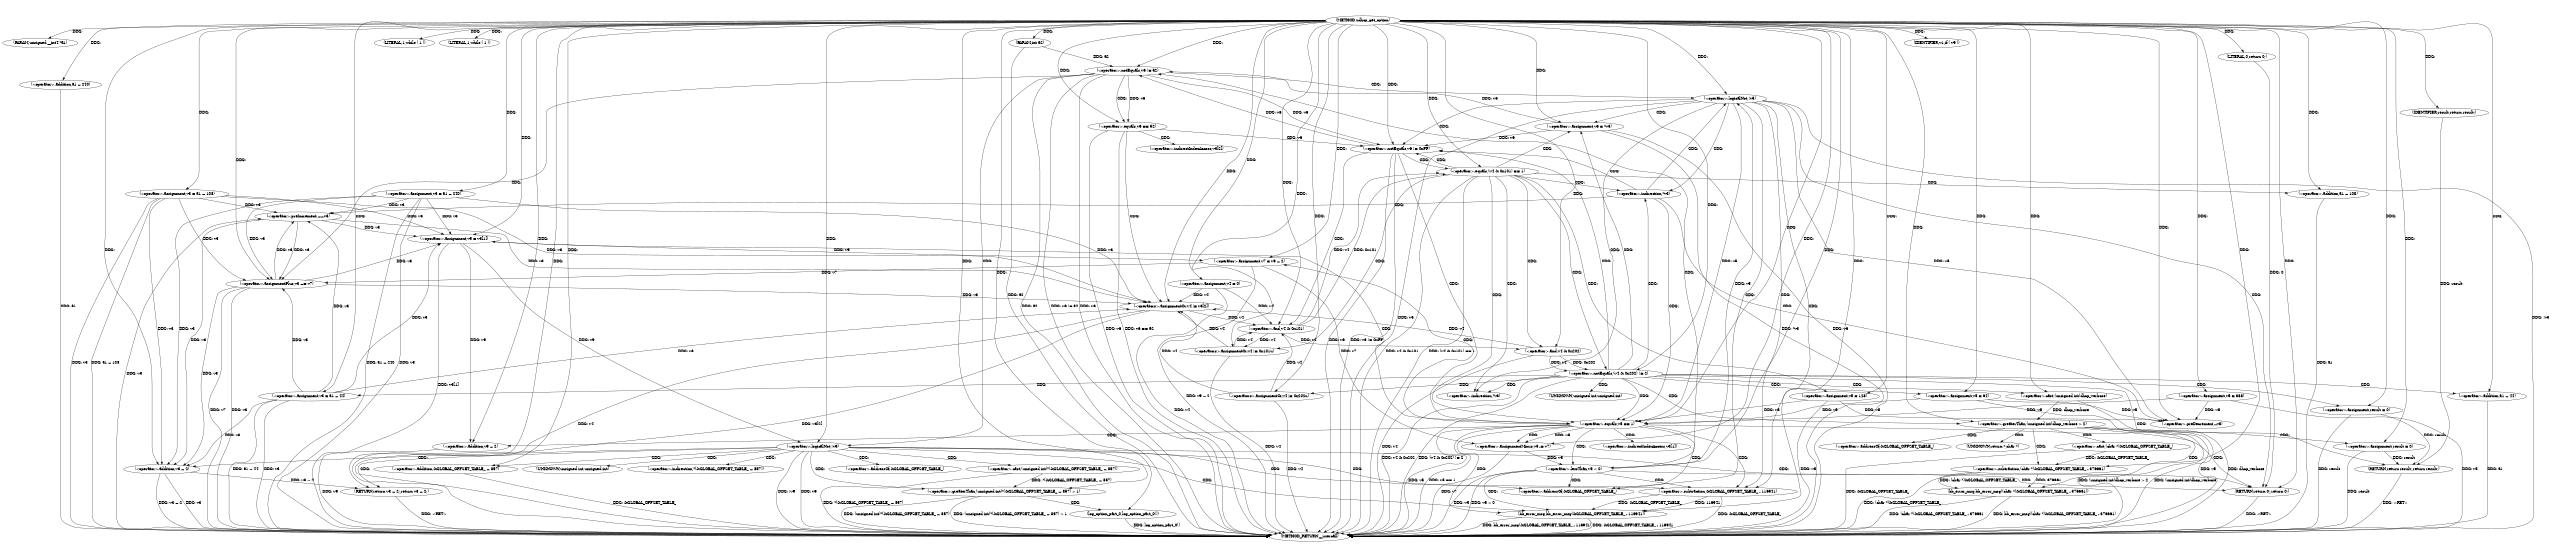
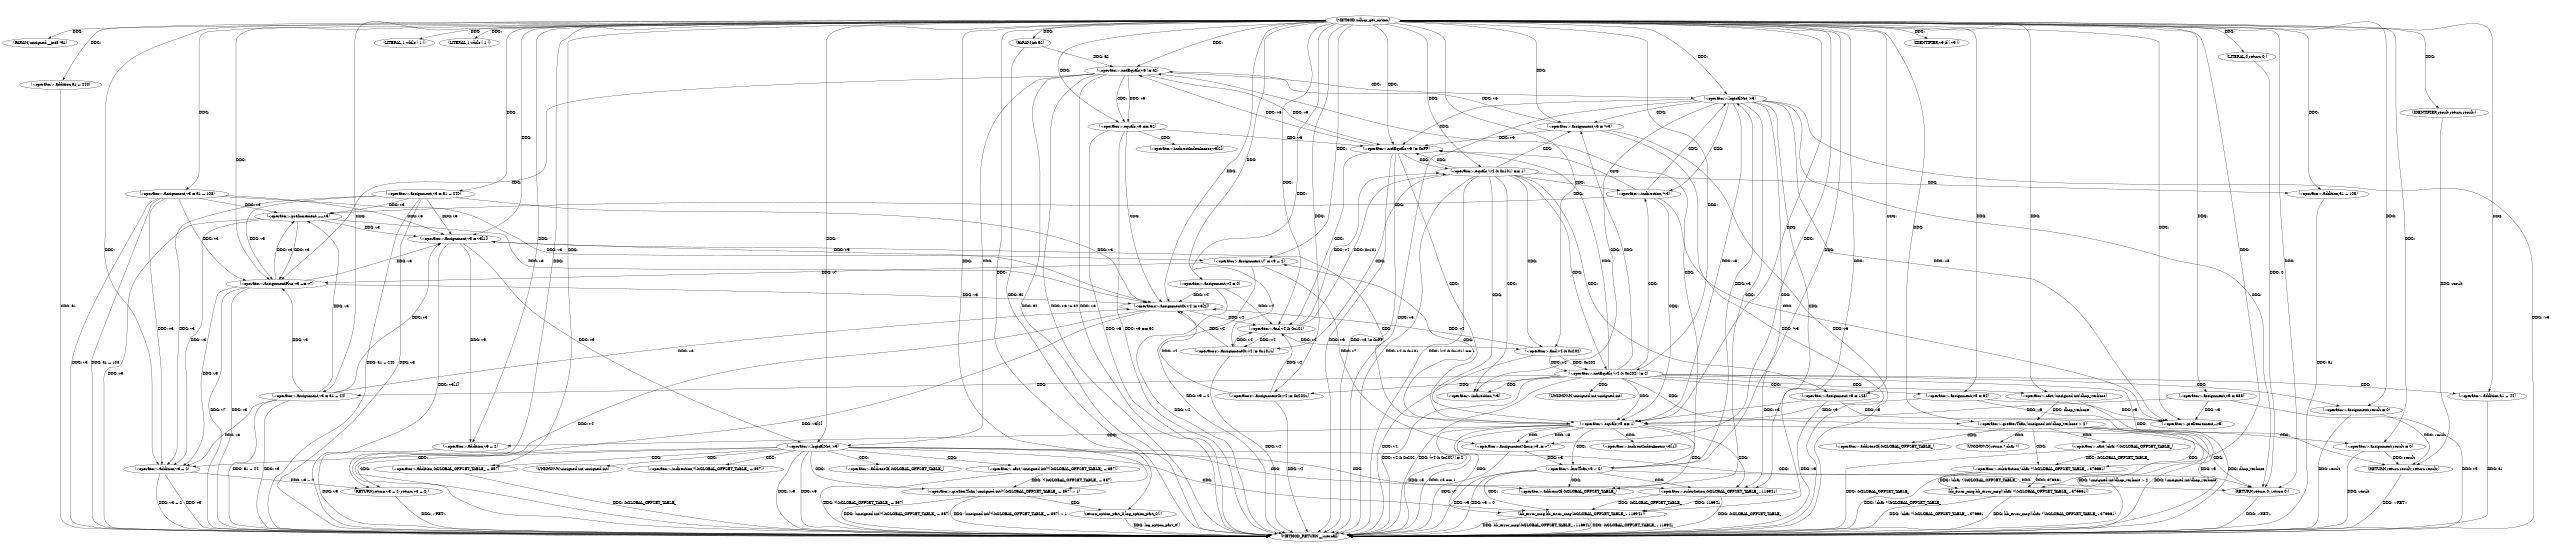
node "(PARAM,unsigned __int4 *a1)": label "(PARAM,unsigned __int4 *a1)" -> "(PARAM,unsigned __int8 *a1)"
node "(IDENTIFIER,v1,if ( v9 ))": label "(IDENTIFIER,v1,if ( v9 ))" -> "(IDENTIFIER,v9,if ( v9 ))"
node "(log_option_part_0,log_option_part_0())": label "(log_option_part_0,log_option_part_0())" -> "(return_option_part_0,log_option_part_0())"
edge "(METHOD_RETURN,__usercall)" -> "(<operator>.preIncrement,++v3)": reversed
